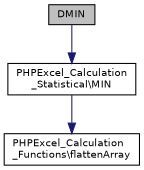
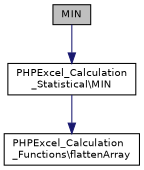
node "DMIN": label "DMIN" -> "MIN"
